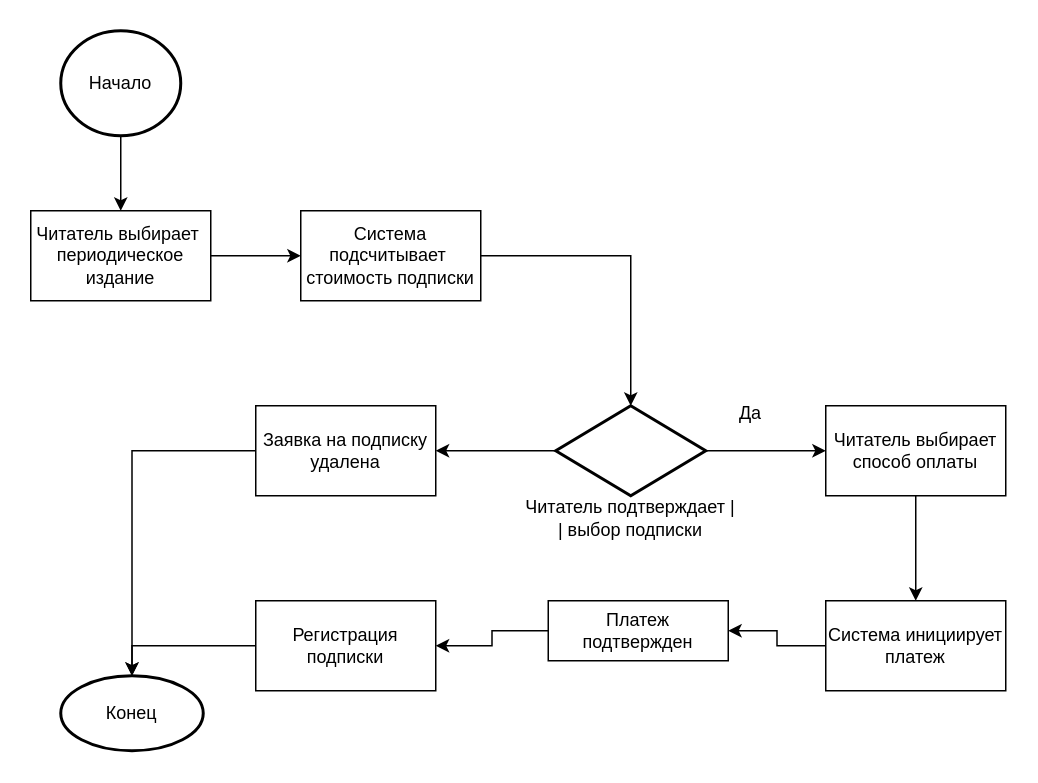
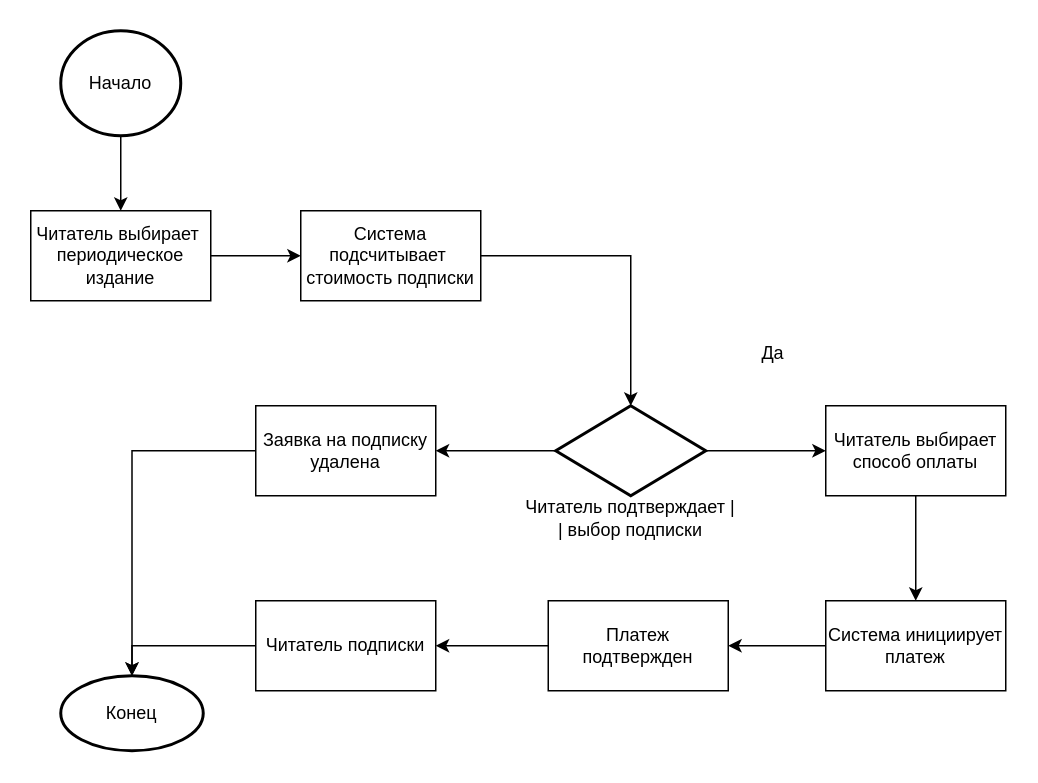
node "Да": moved (751, 413) -> (773, 353)
node "Платеж подтвержден": size 180x60 -> 180x90
node "Регистрация подписки": label "Регистрация подписки" -> "Читатель подписки"
